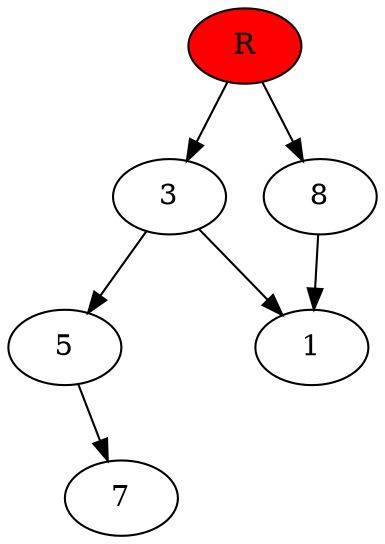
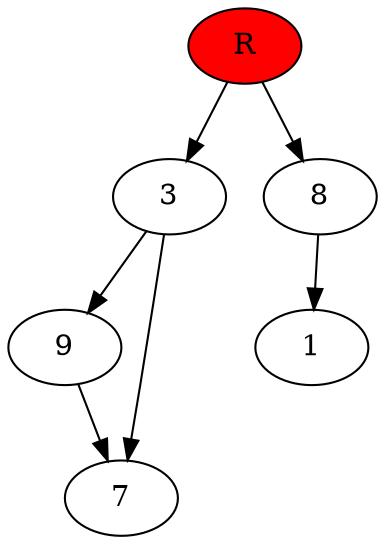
edge "3" -> "1": now "3" -> "7"
node "5": label "5" -> "9"
